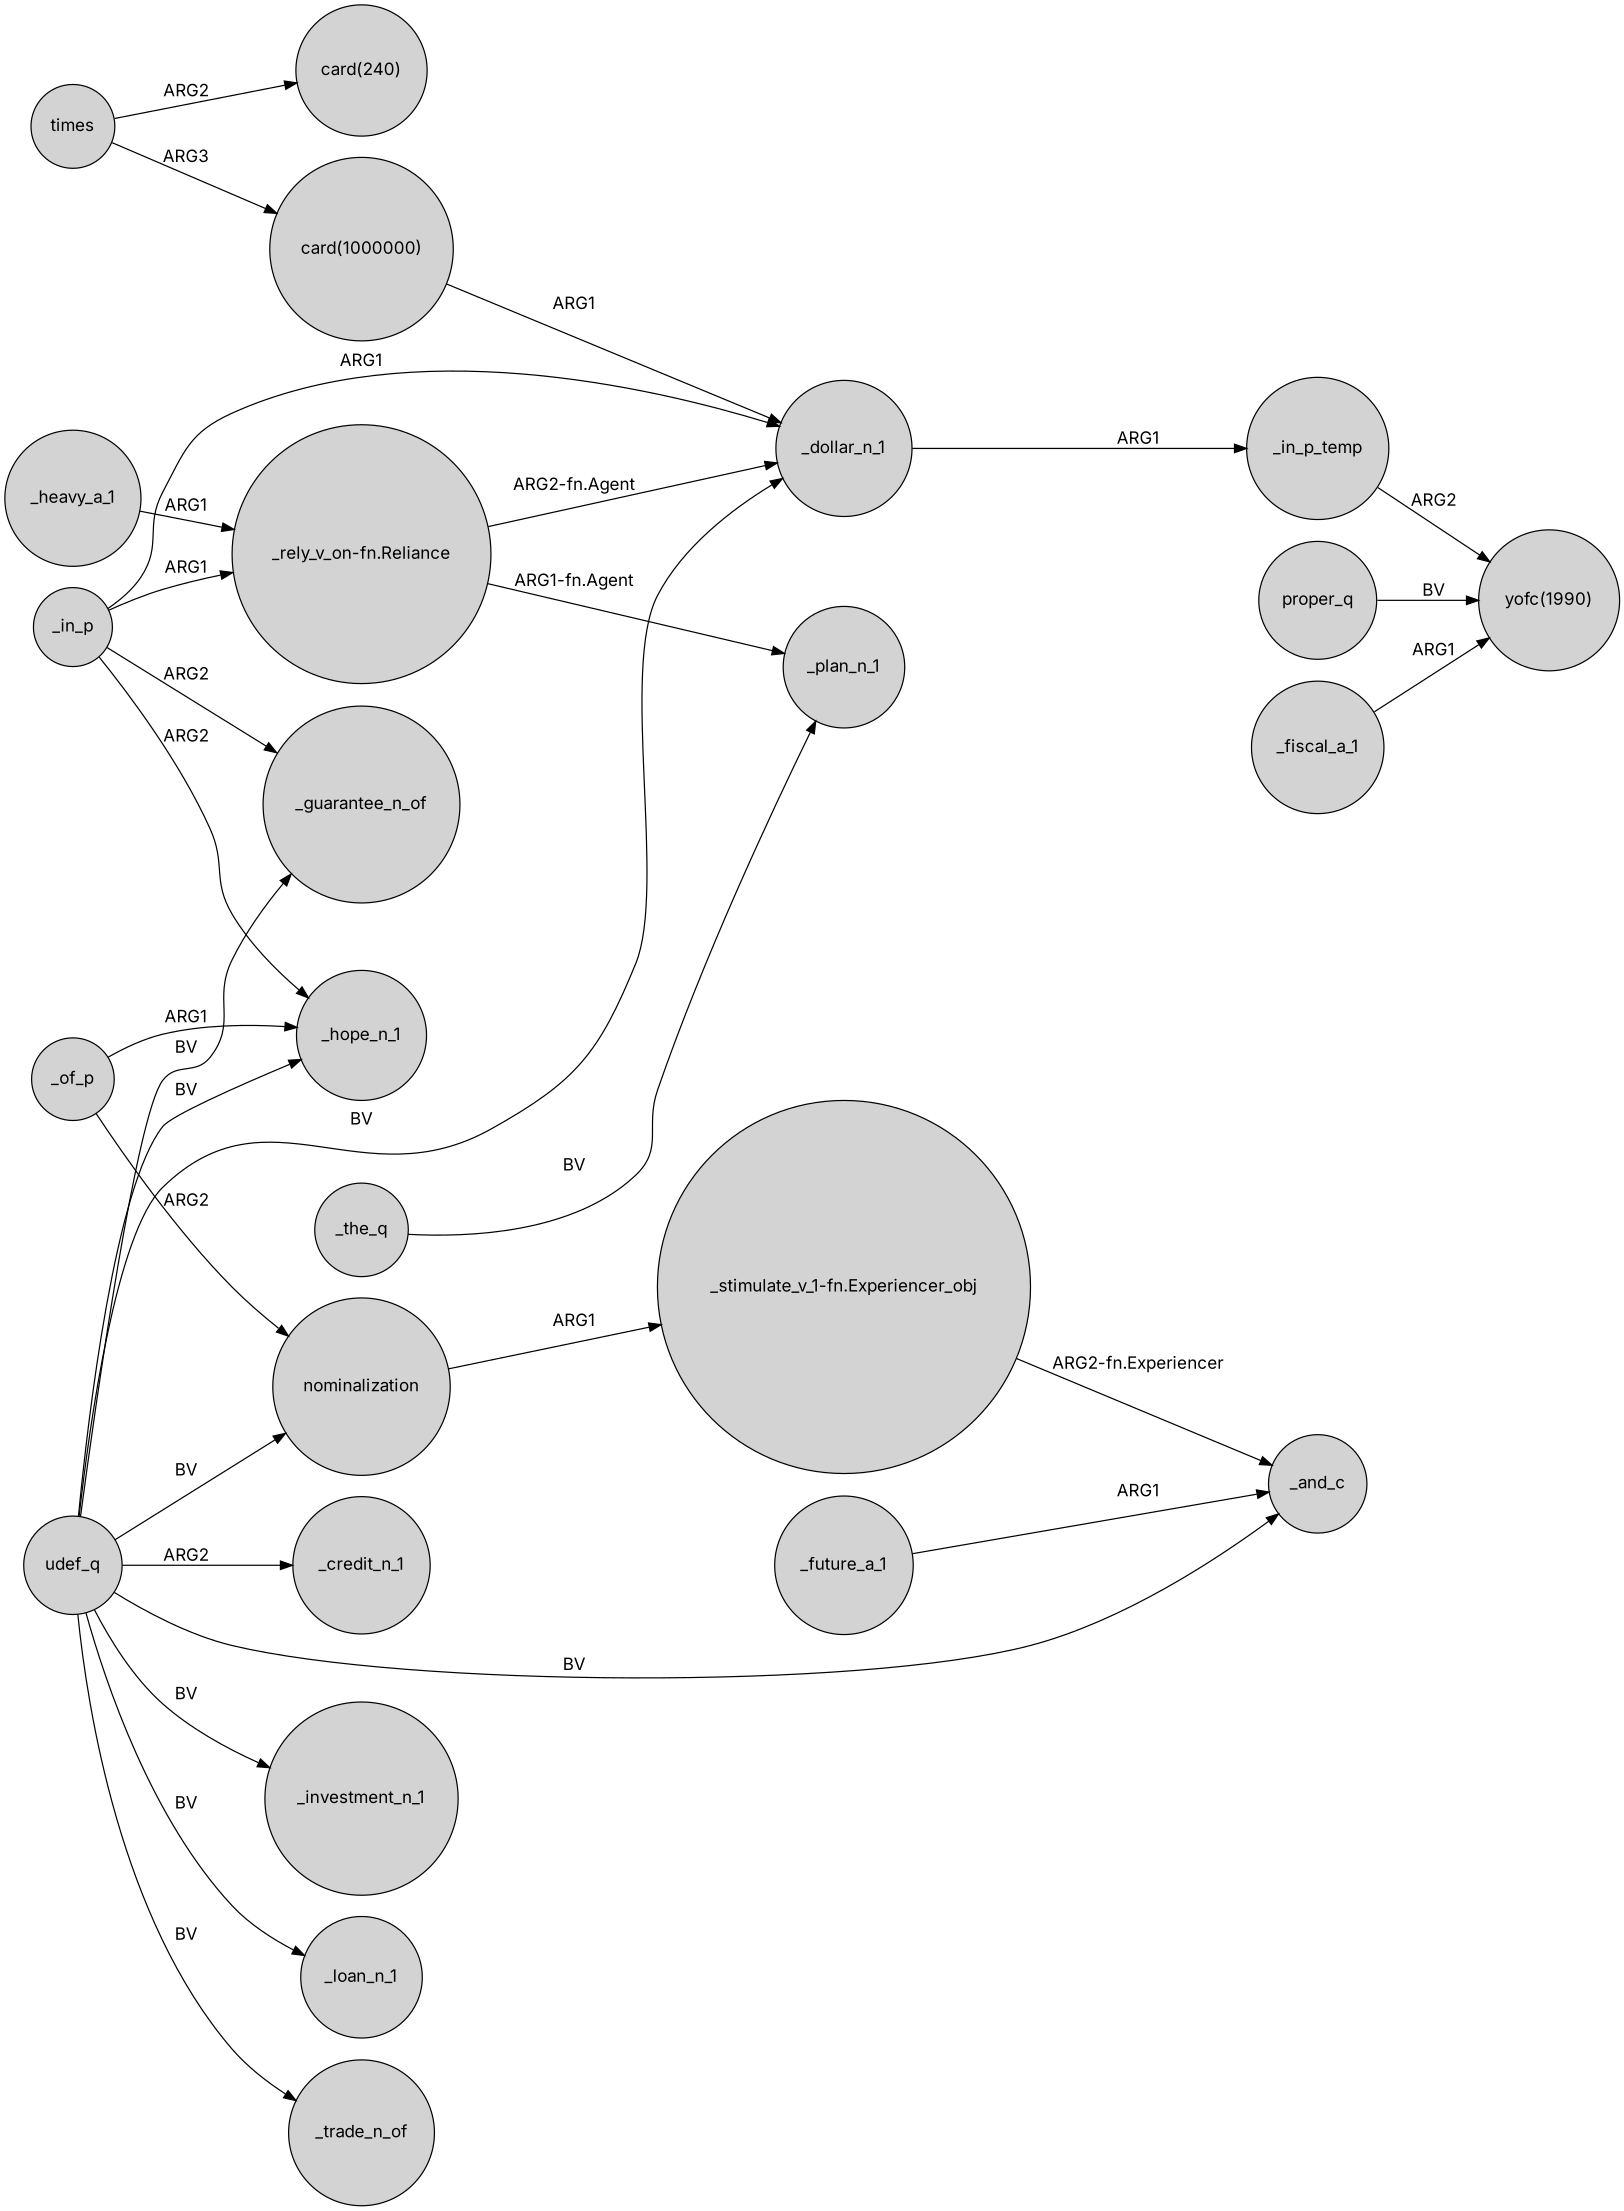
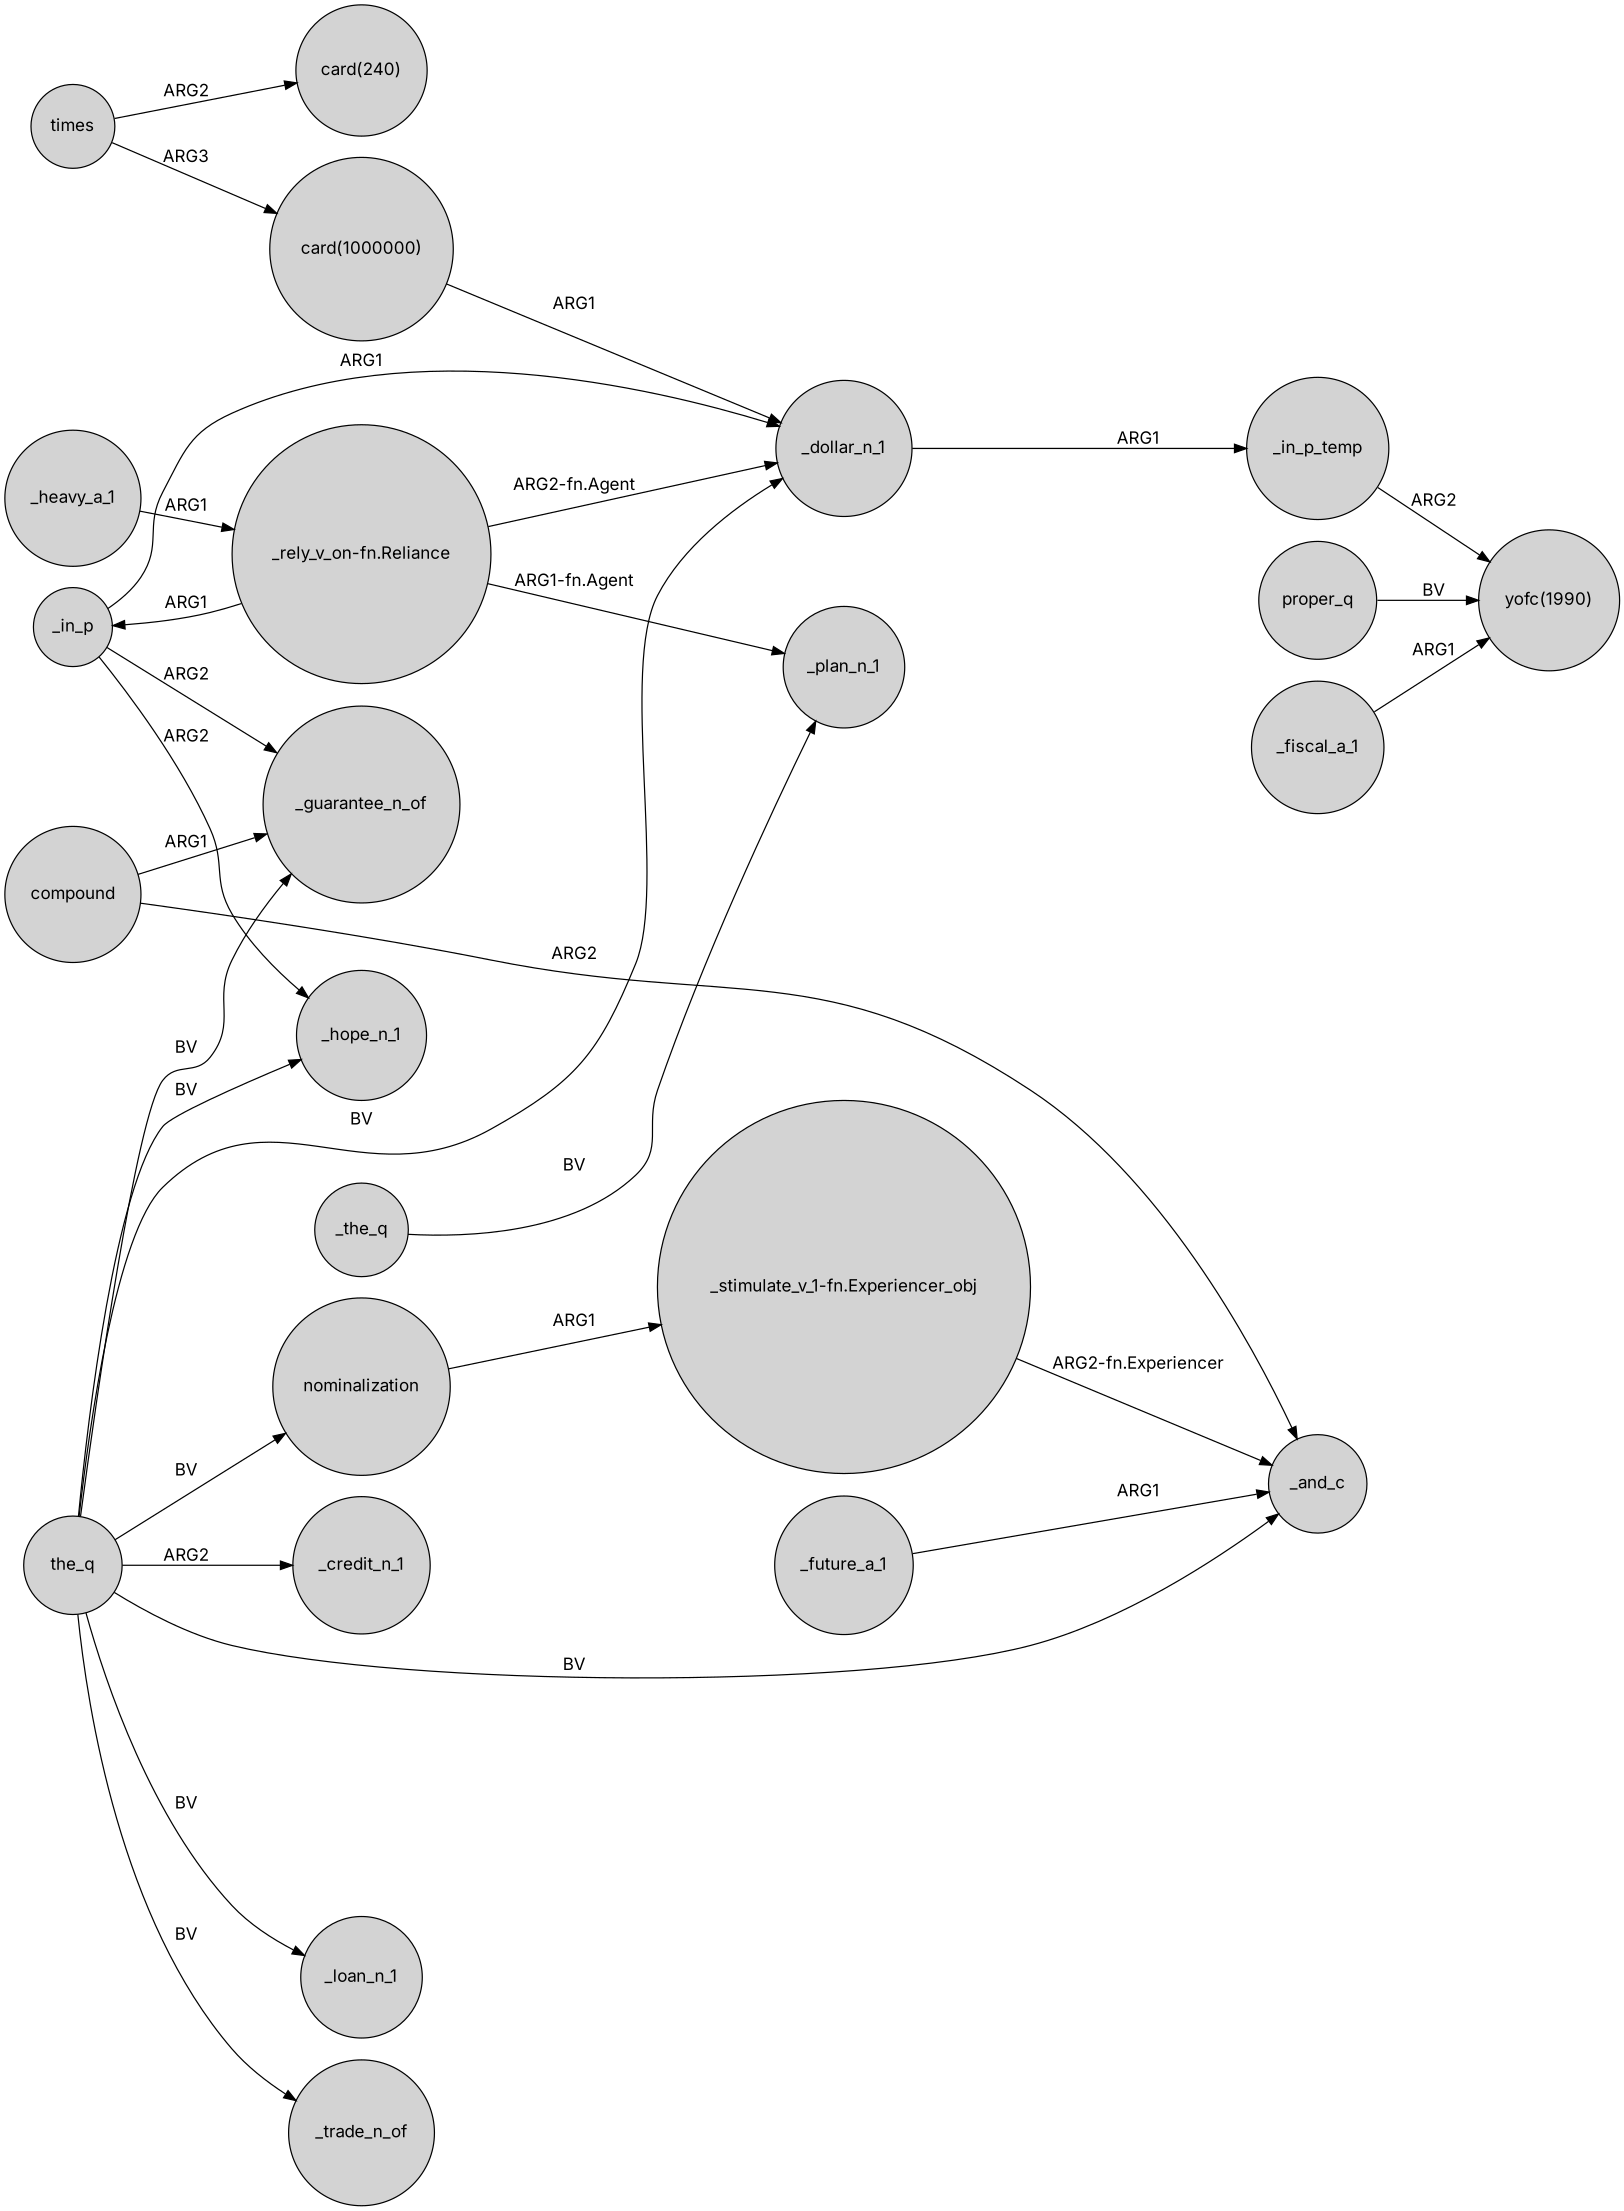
edge "_in_p" -> "_rely_v_on-fn.Reliance": reversed
node "compound": added
node "_of_p": removed
node "udef_q": label "udef_q" -> "the_q"
node "_investment_n_1": removed
